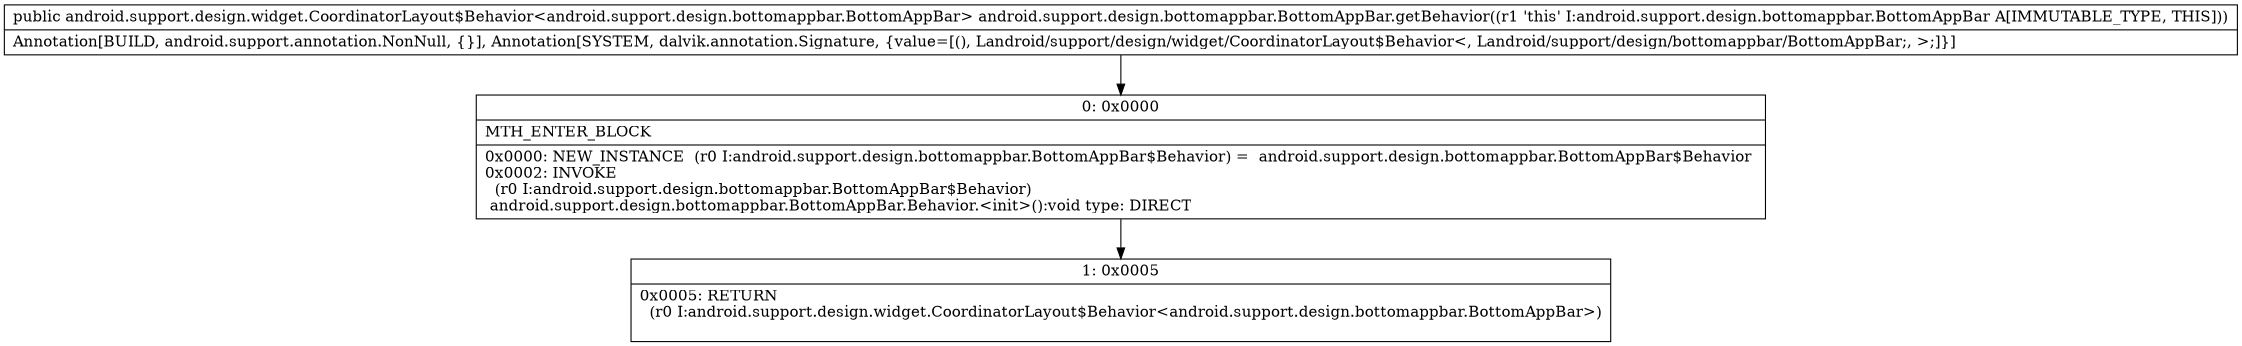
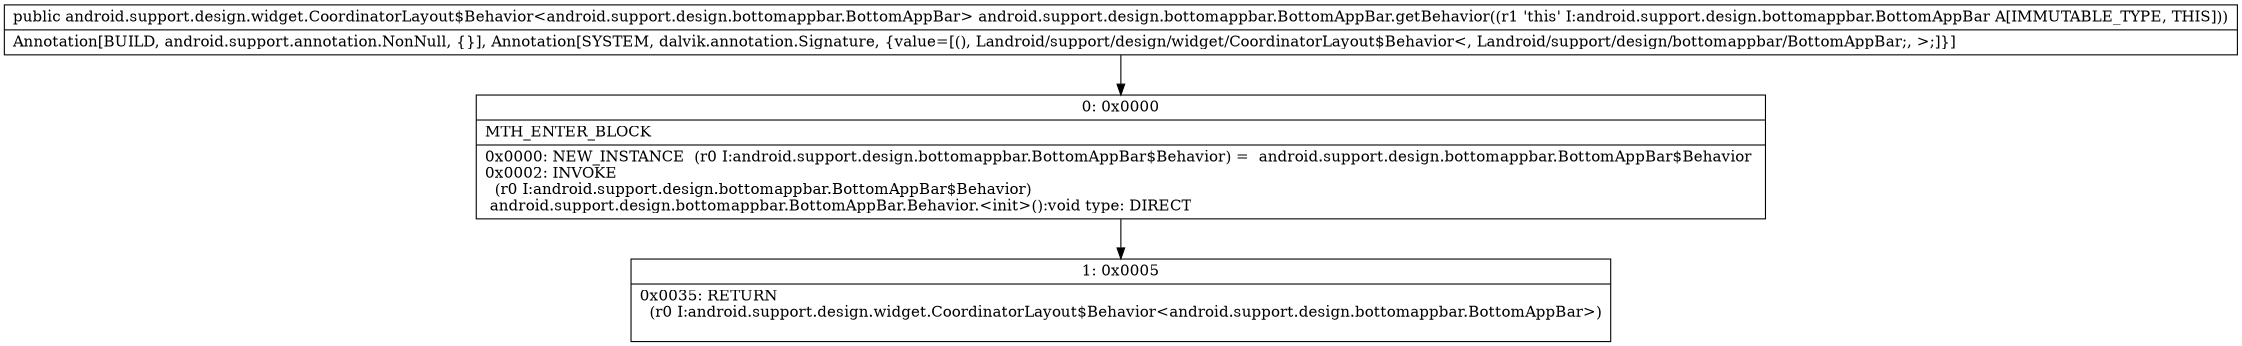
node "1: 0x0005": text "0x0005: RETURN" -> "0x0035: RETURN"
